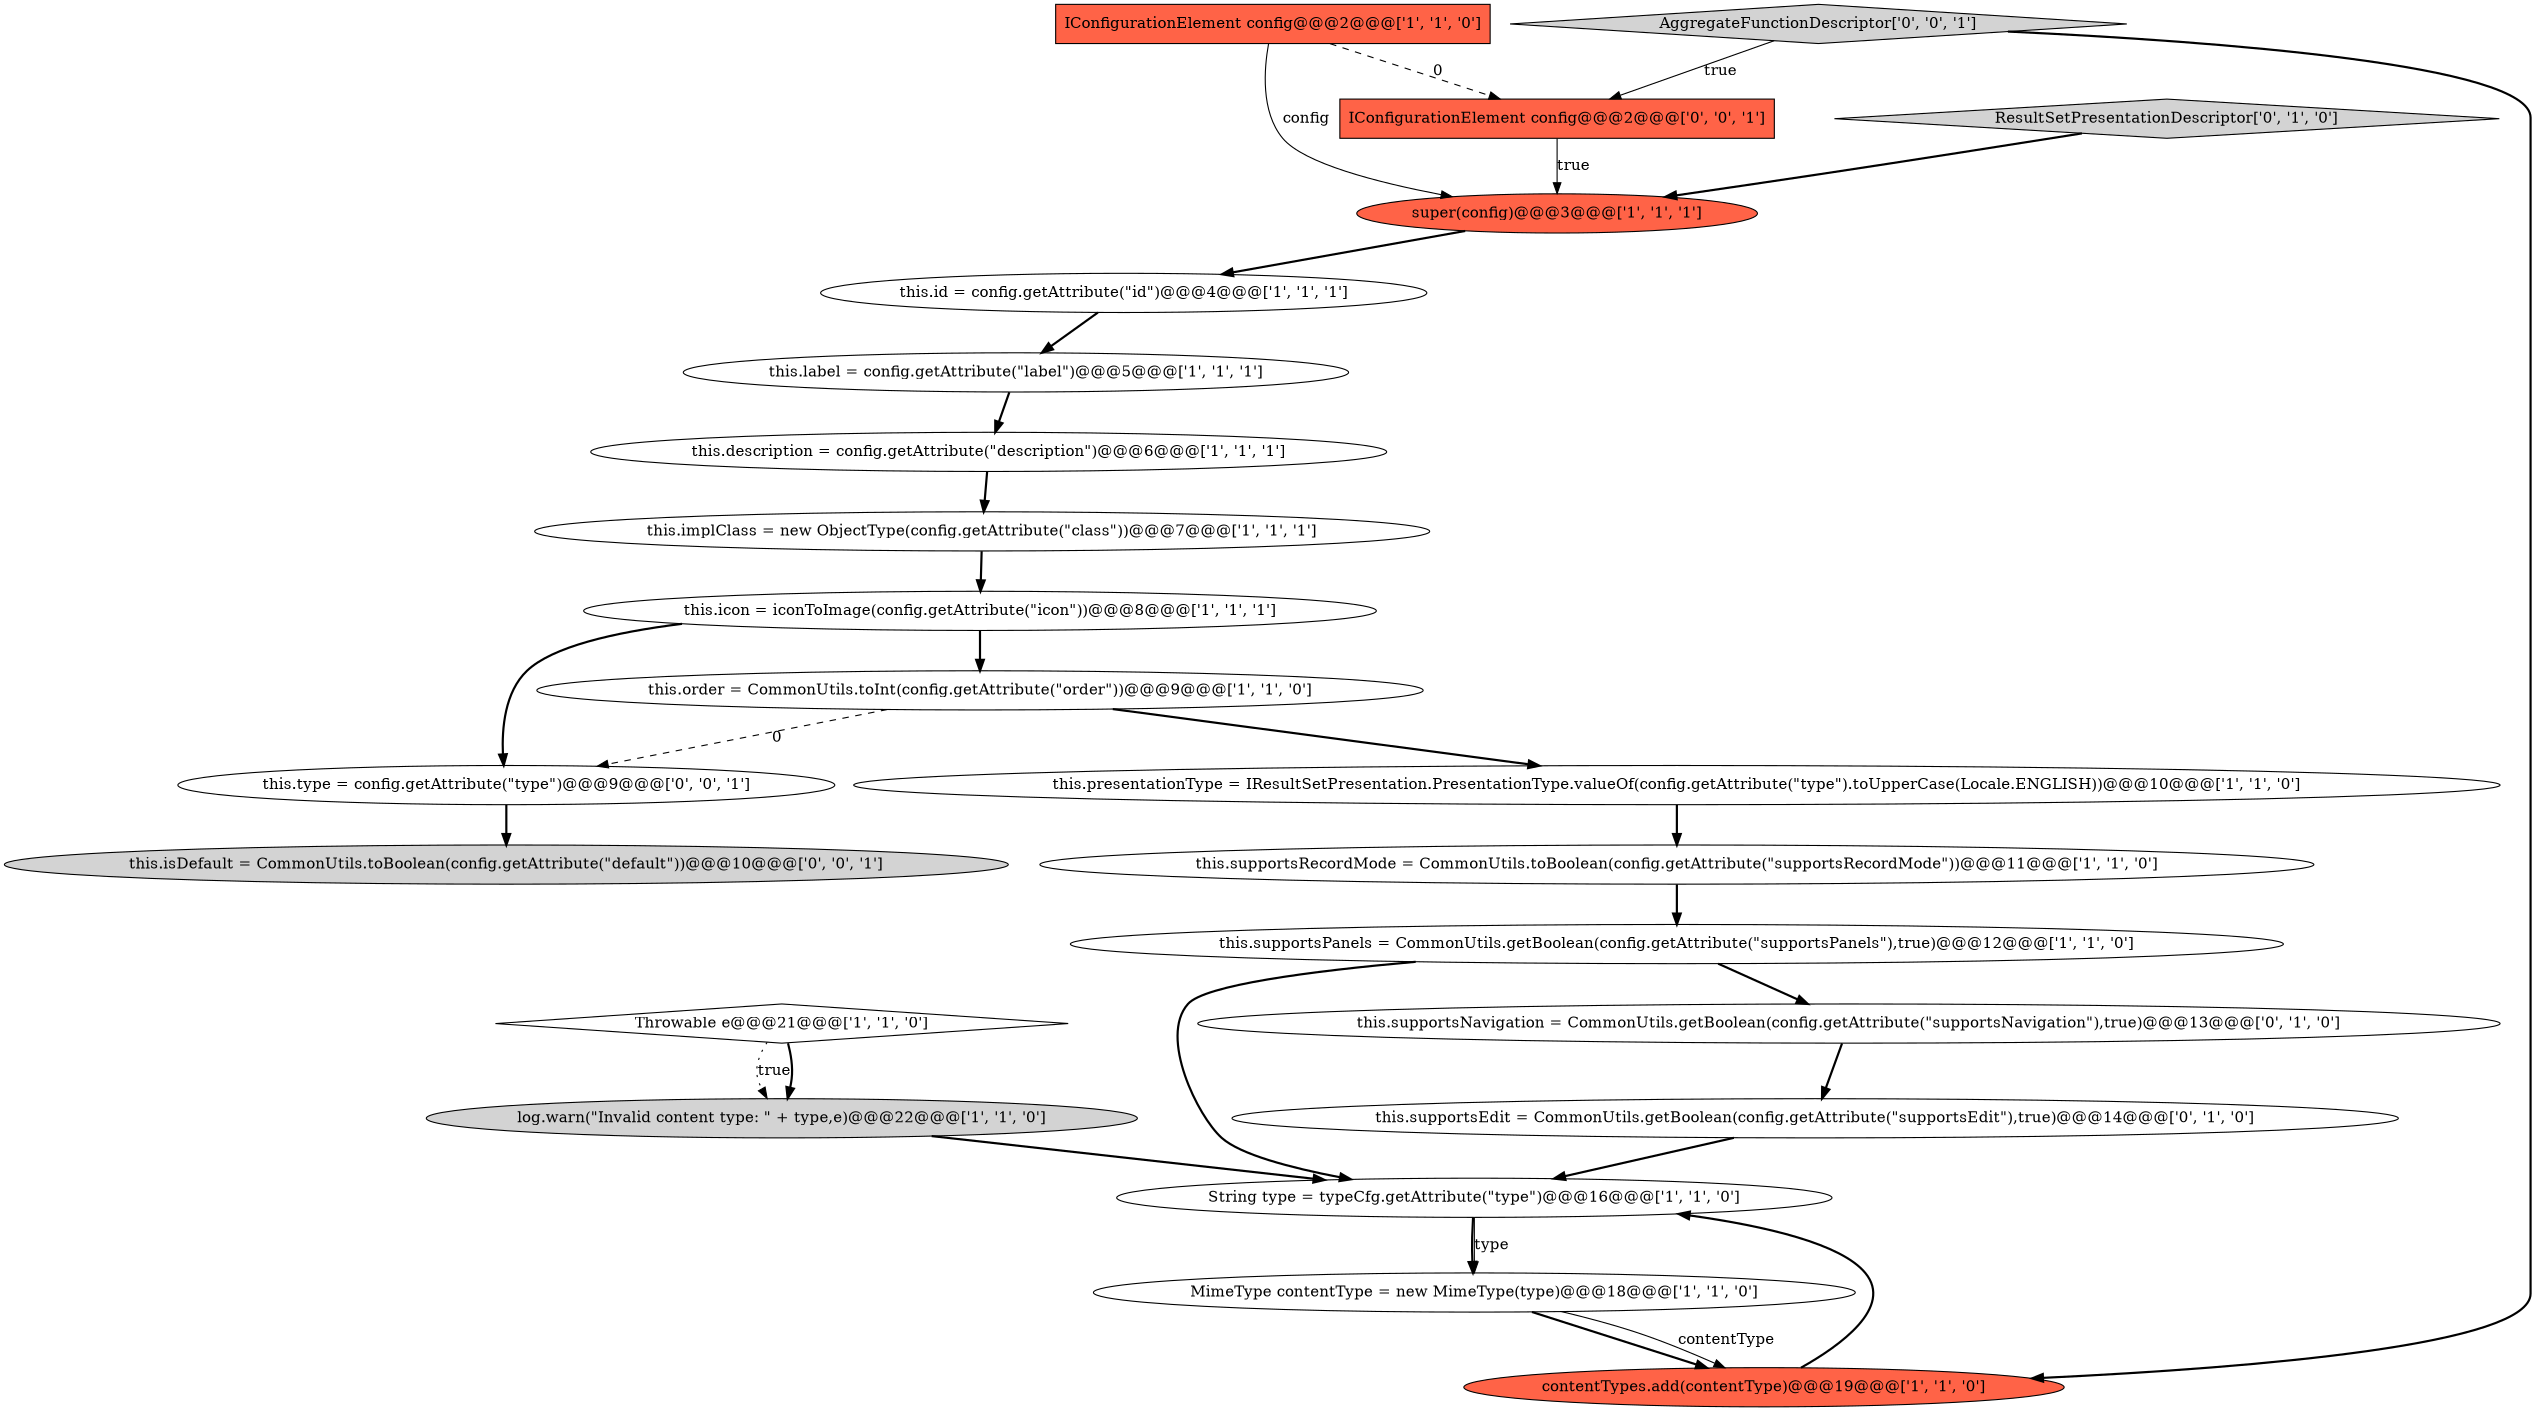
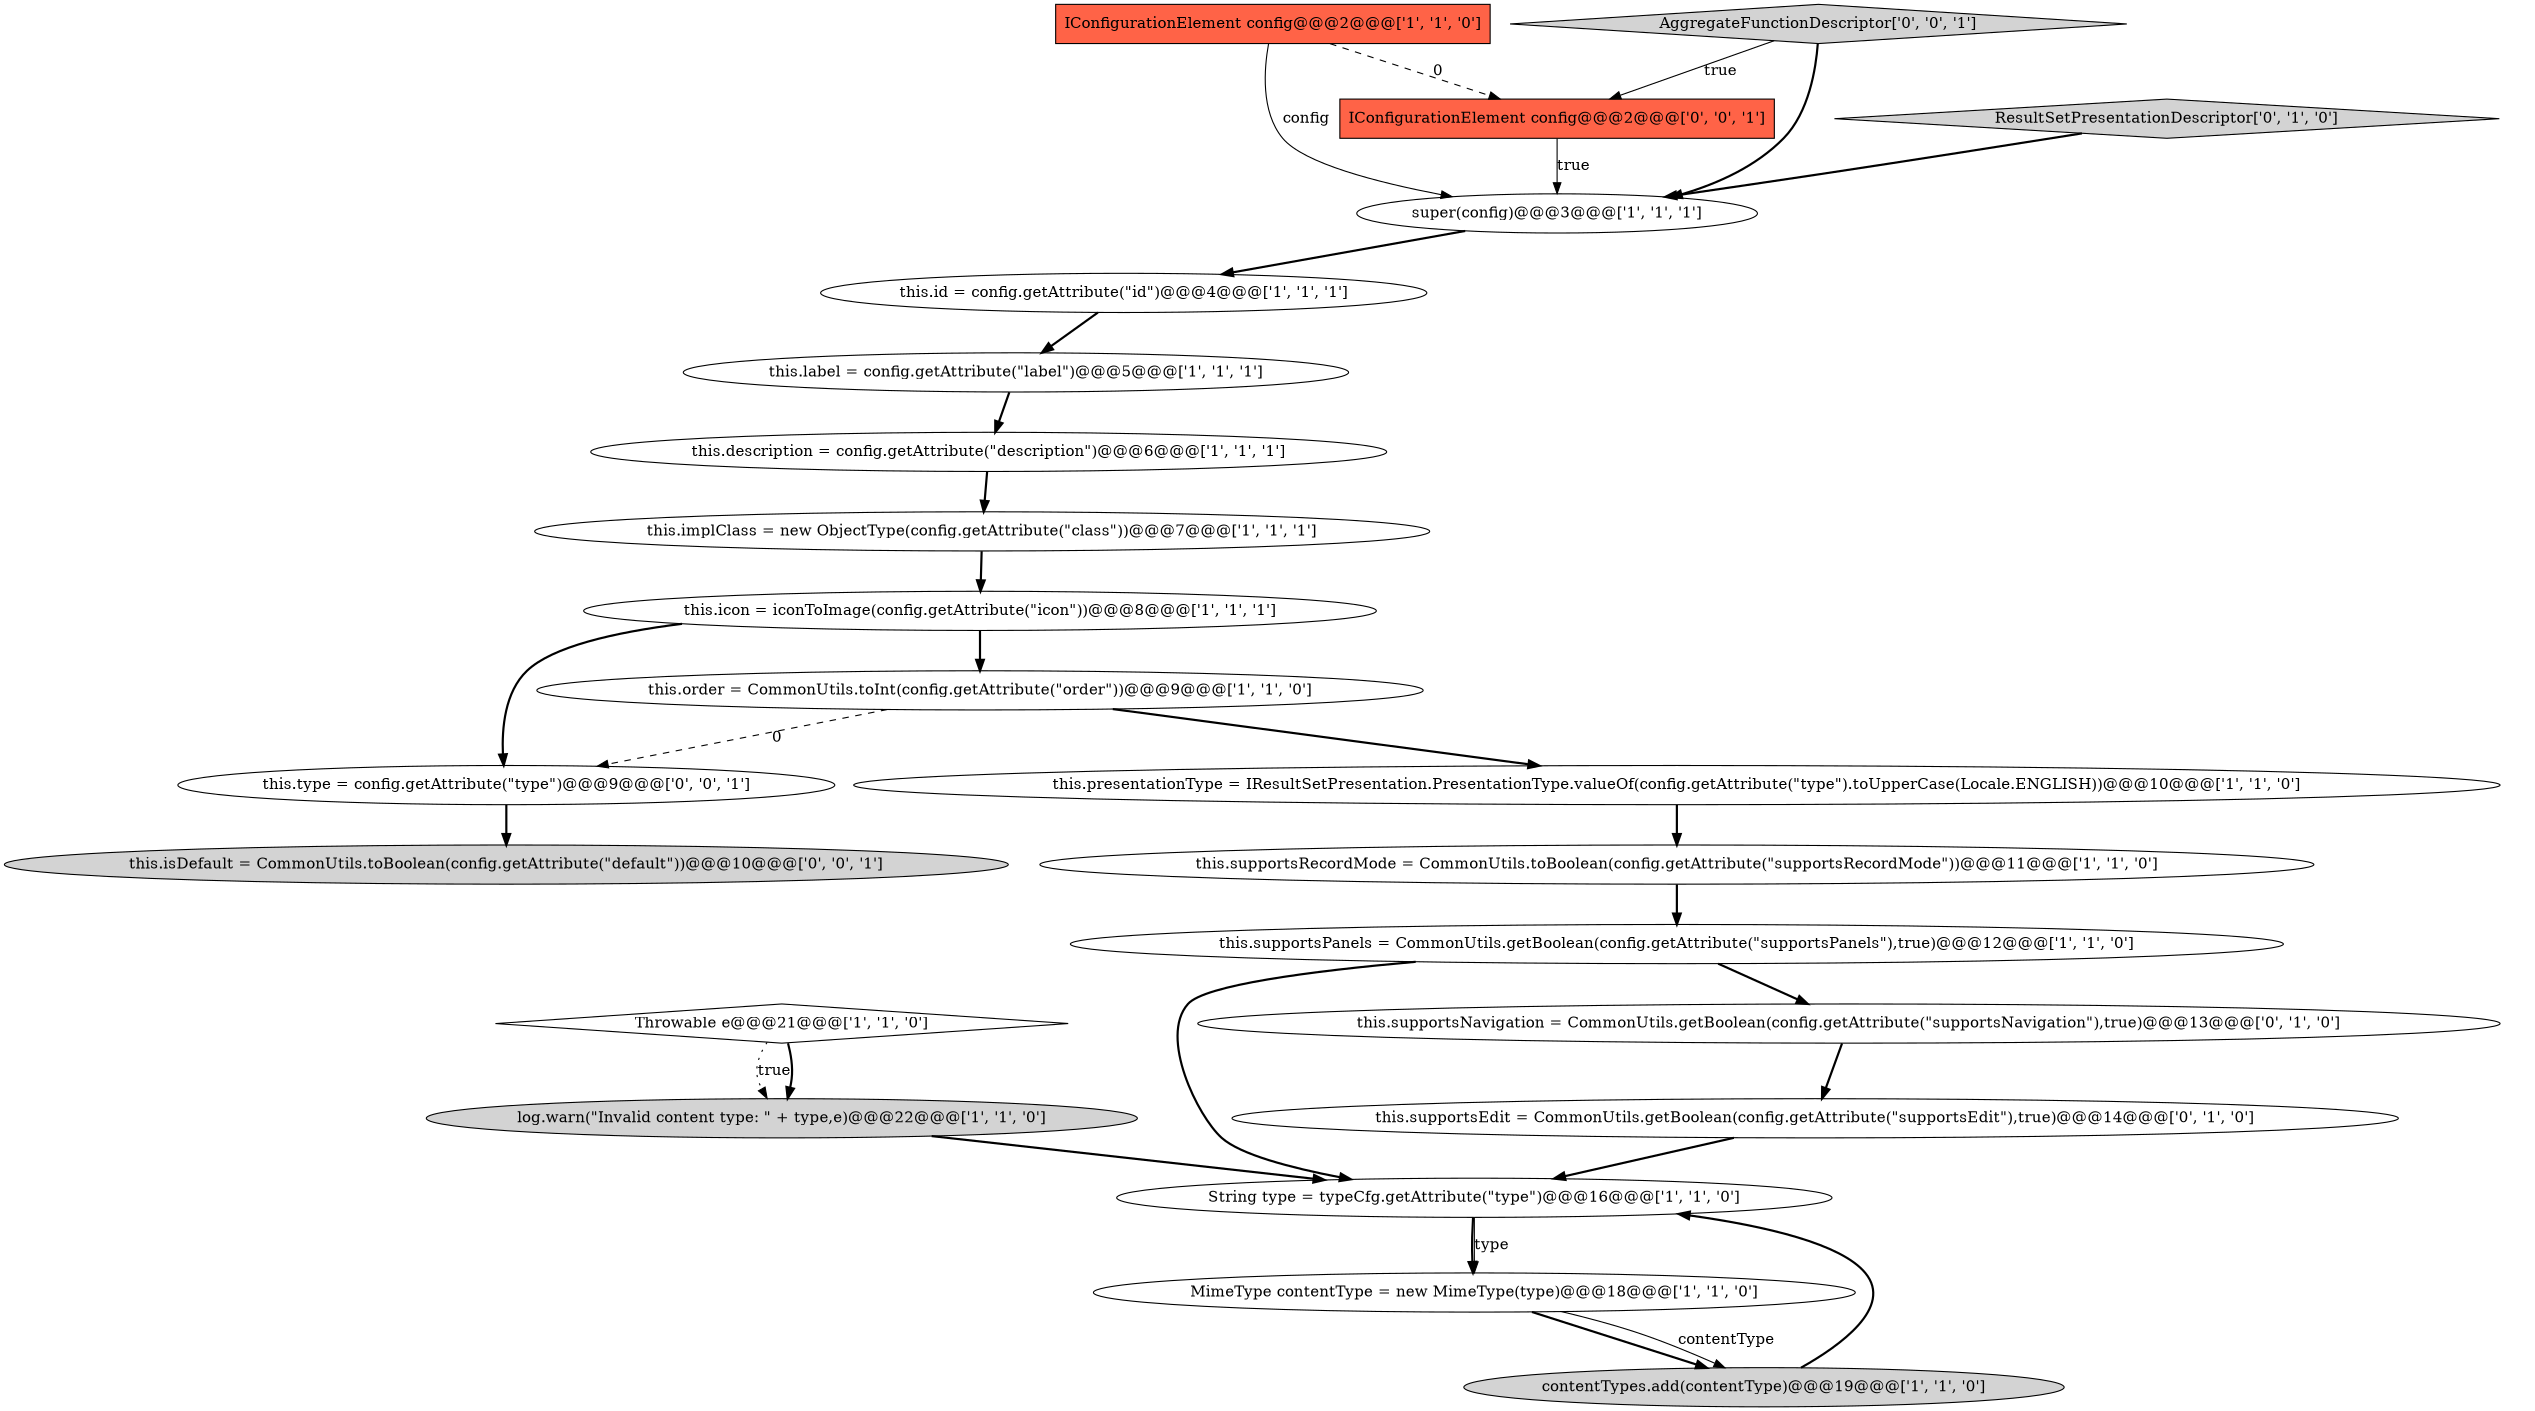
node "super(config)@@@3@@@['1', '1', '1']": fillcolor tomato -> white
edge "AggregateFunctionDescriptor['0', '0', '1']" -> "contentTypes.add(contentType)@@@19@@@['1', '1', '0']": now "AggregateFunctionDescriptor['0', '0', '1']" -> "super(config)@@@3@@@['1', '1', '1']"
node "contentTypes.add(contentType)@@@19@@@['1', '1', '0']": fillcolor tomato -> lightgray
